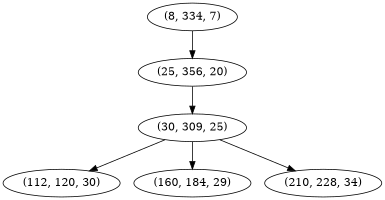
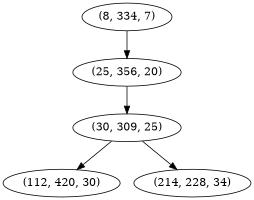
node "(112, 120, 30)": label "(112, 120, 30)" -> "(112, 420, 30)"
node "(160, 184, 29)": removed
node "(210, 228, 34)": label "(210, 228, 34)" -> "(214, 228, 34)"
